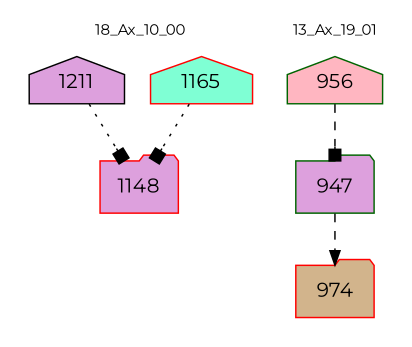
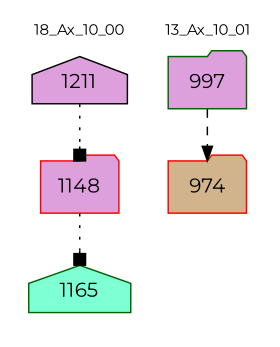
cluster "13_Ax_19_01": label "13_Ax_19_01" -> "13_Ax_10_01"
node "1165": color red -> darkgreen
node "956": removed
edge "1165" -> "1148": reversed
node "947": label "947" -> "997"
